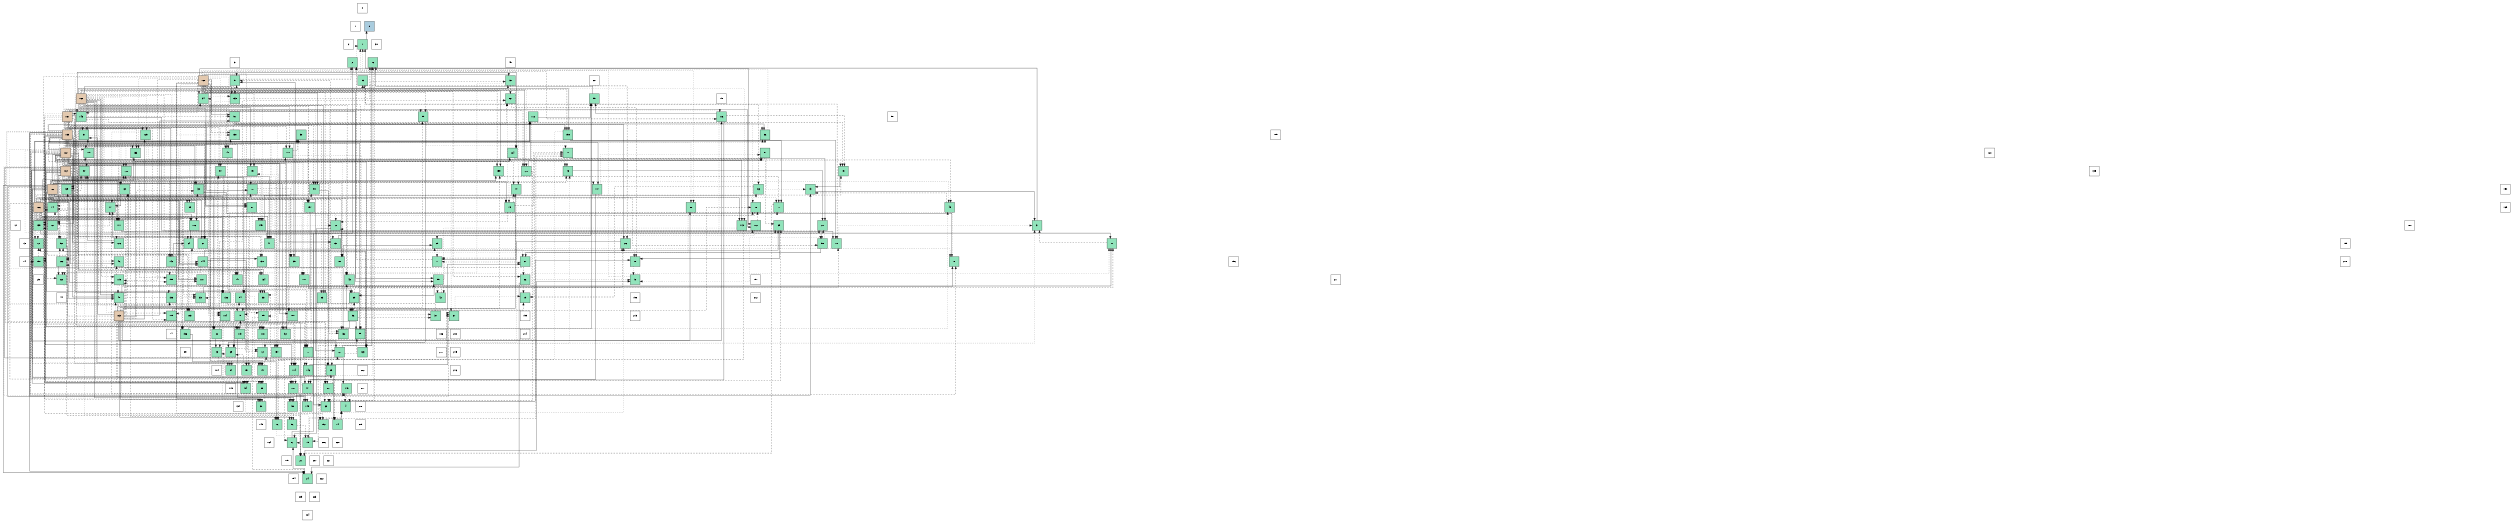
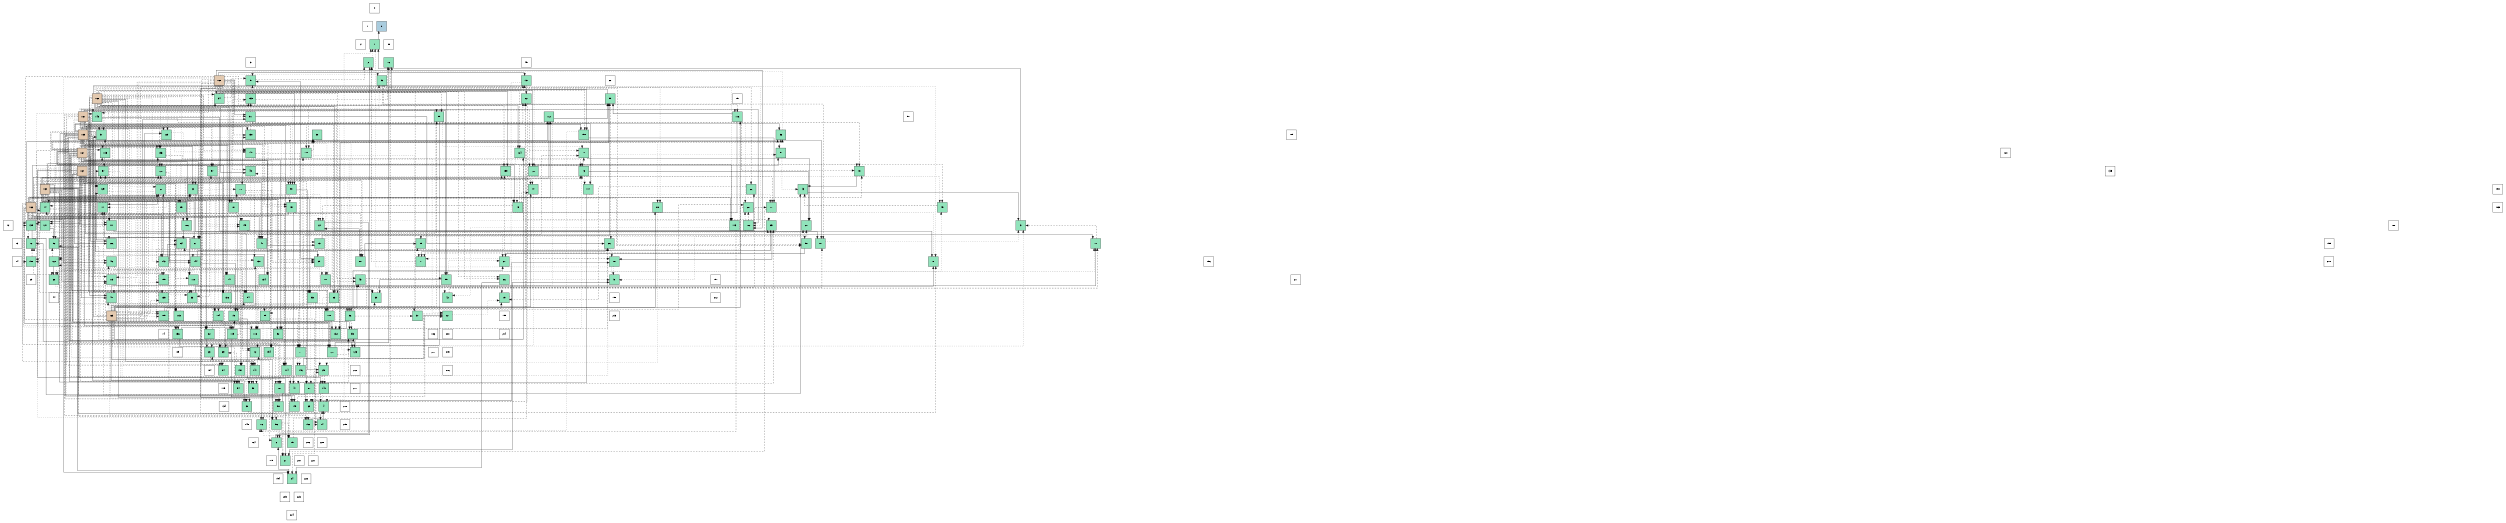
edge "167" -> "38": added
edge "168" -> "40": now "168" -> "126"
edge "58" -> "16": reversed
